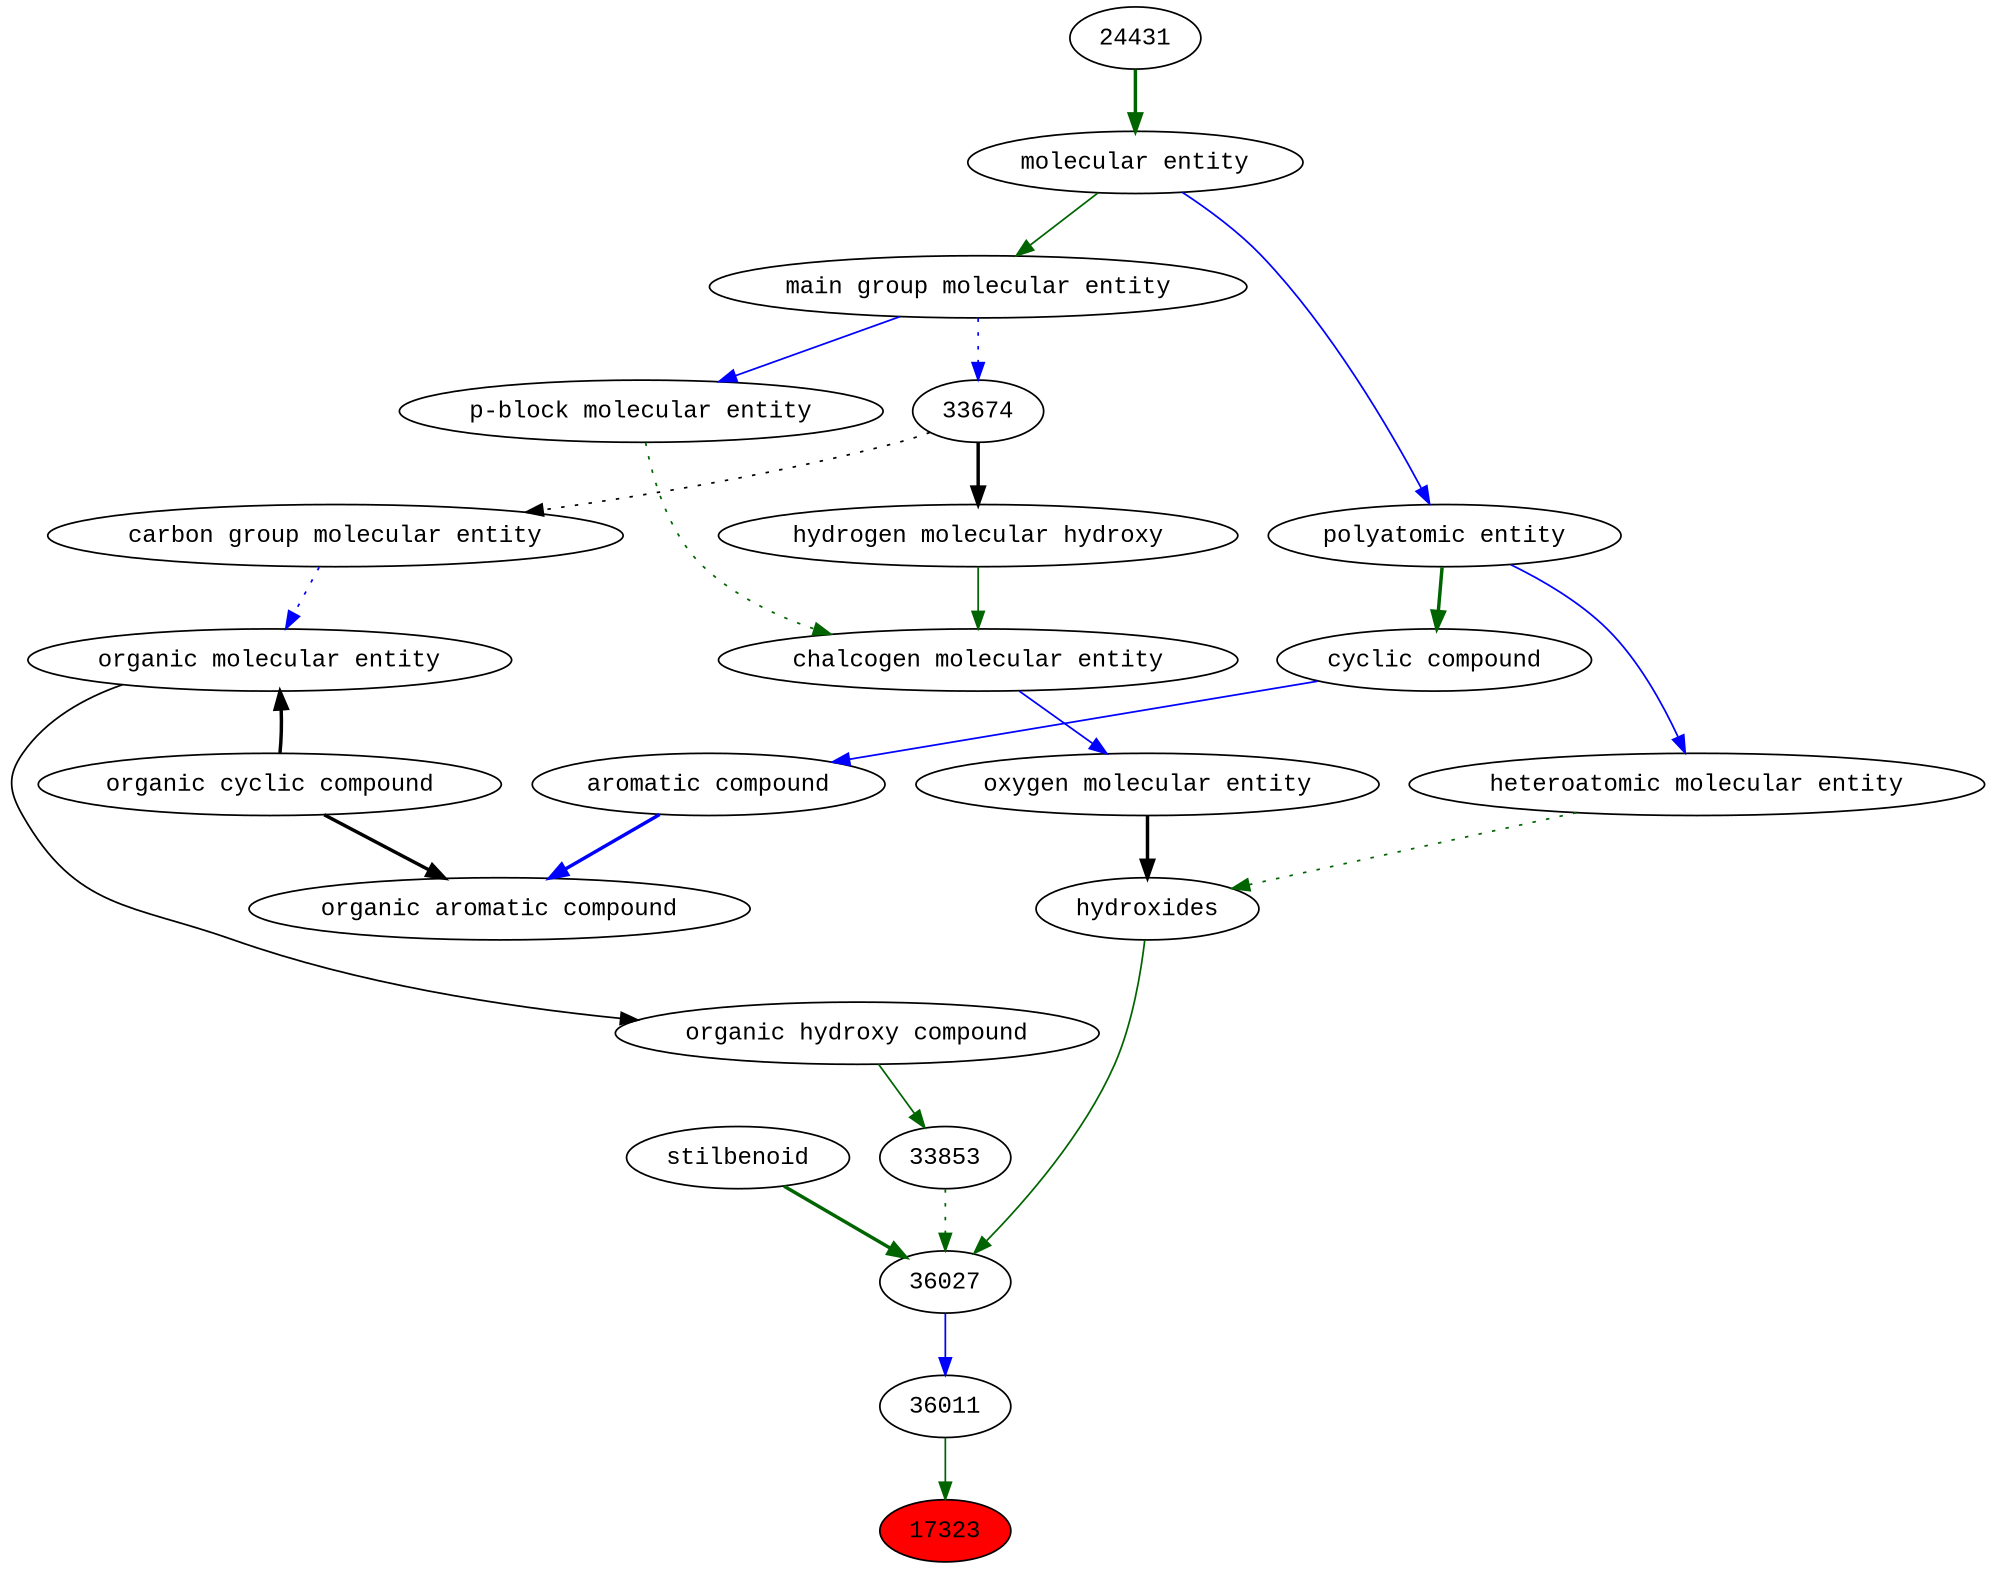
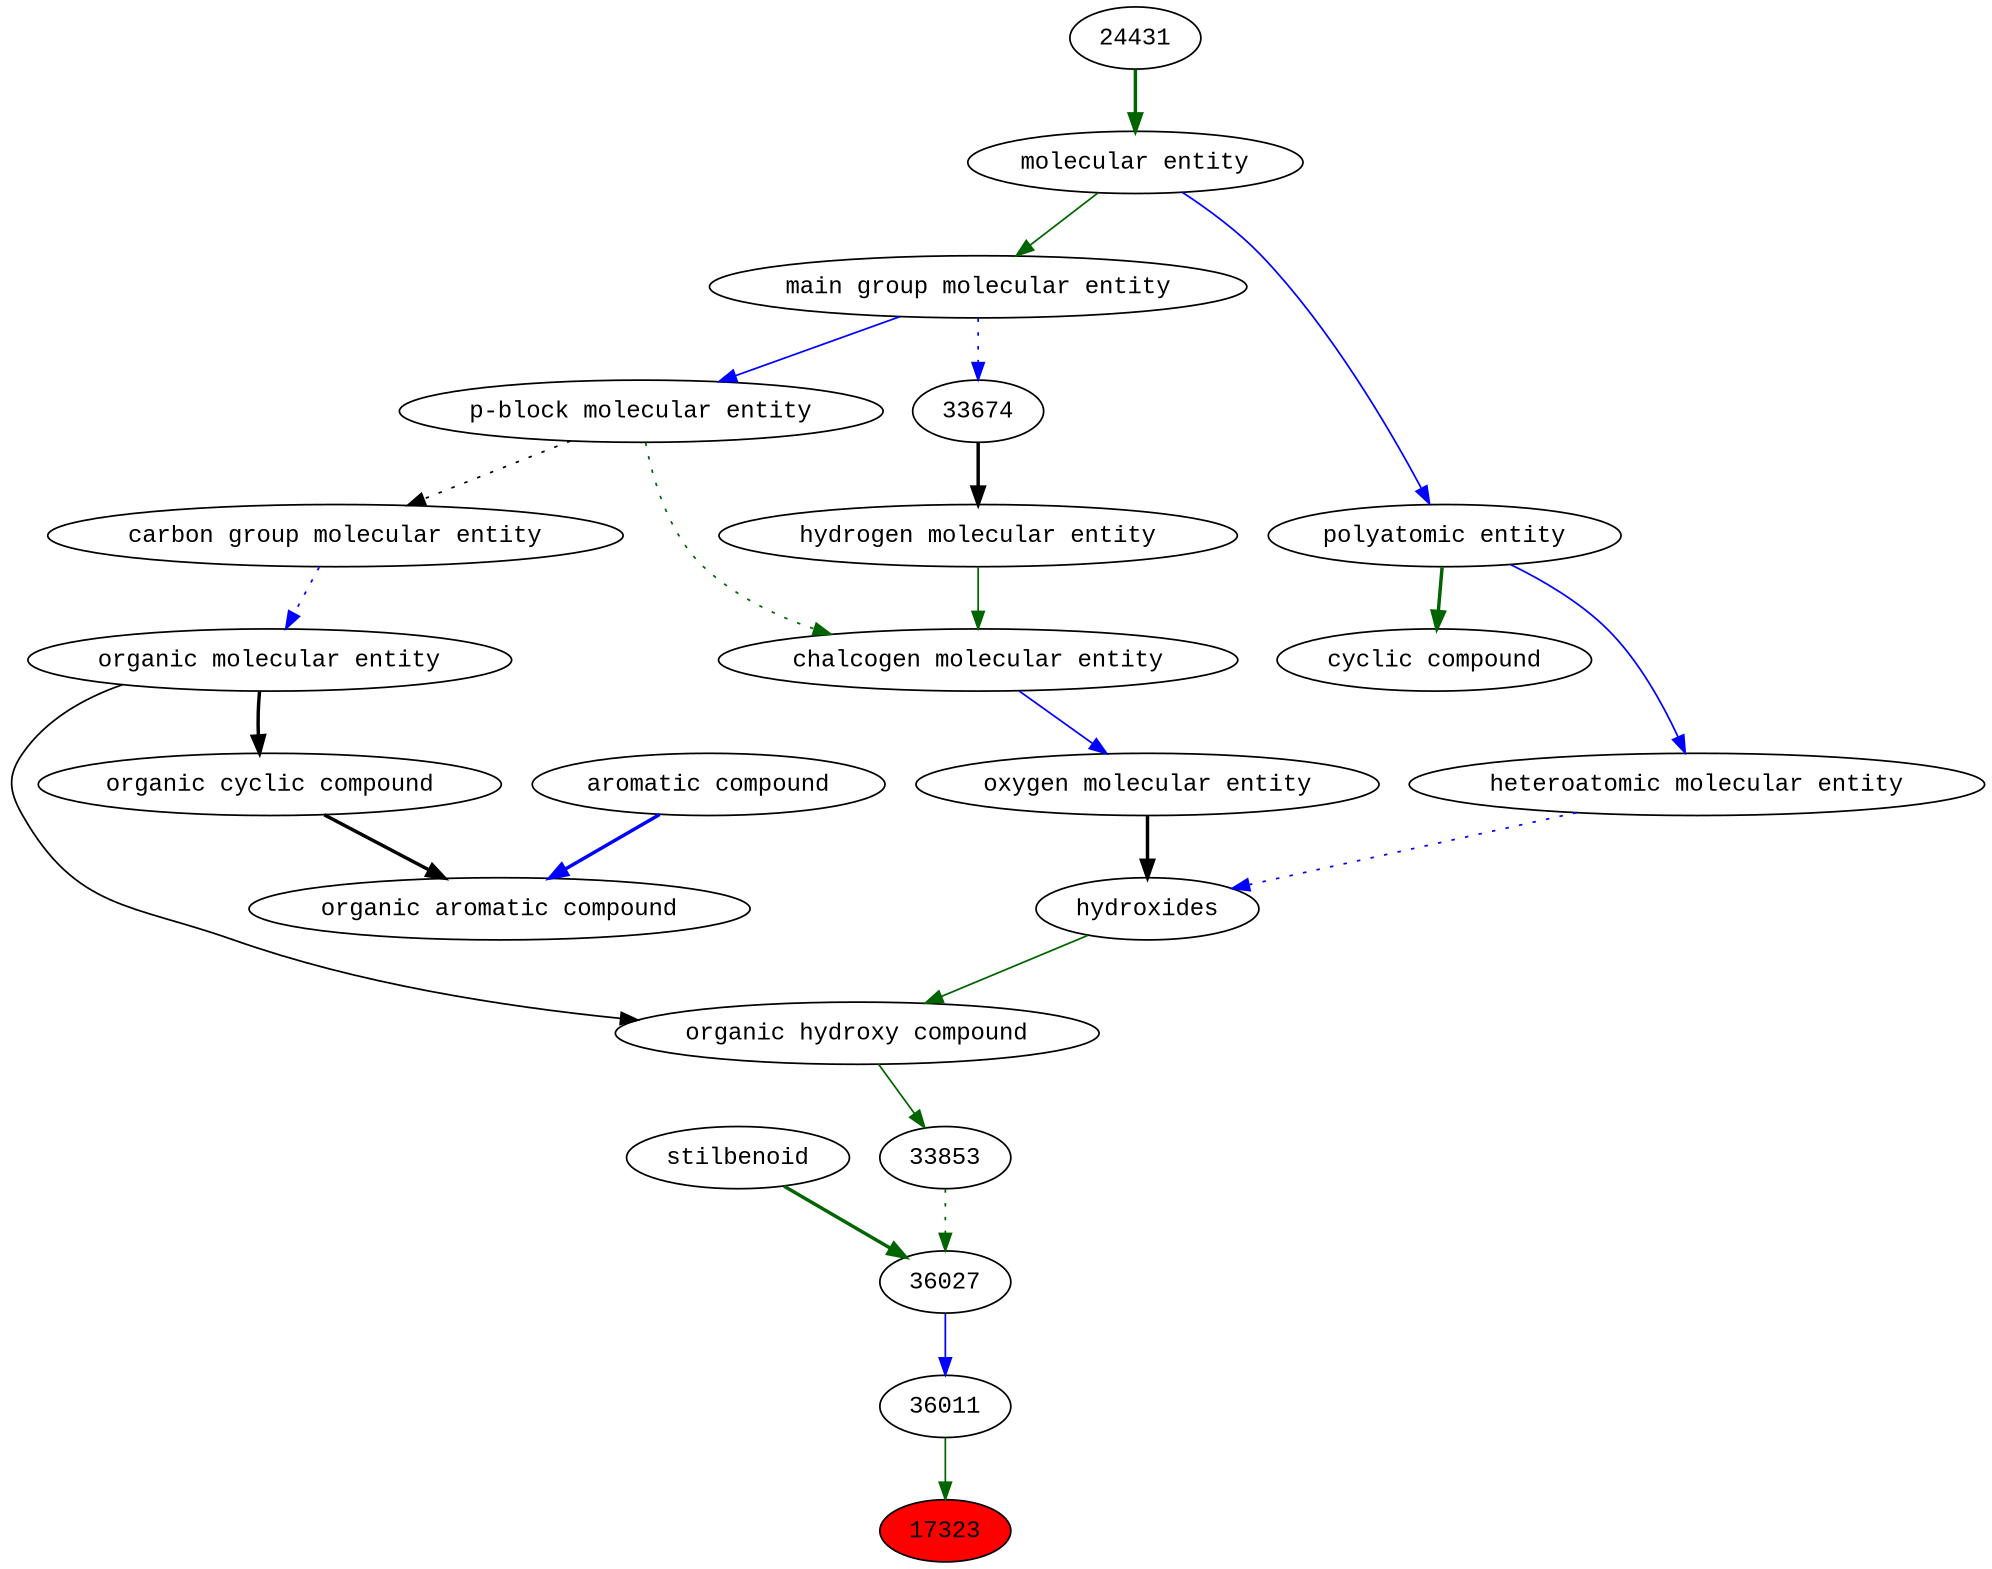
edge "33674" -> "carbon group molecular entity": now "p-block molecular entity" -> "carbon group molecular entity"
node "hydrogen molecular hydroxy": label "hydrogen molecular hydroxy" -> "hydrogen molecular entity"
edge "cyclic compound" -> "aromatic compound": removed
edge "organic cyclic compound" -> "organic molecular entity": reversed
edge "heteroatomic molecular entity" -> "hydroxides": color darkgreen -> blue
edge "hydroxides" -> "36027": now "hydroxides" -> "organic hydroxy compound"
